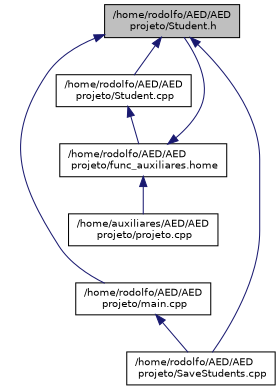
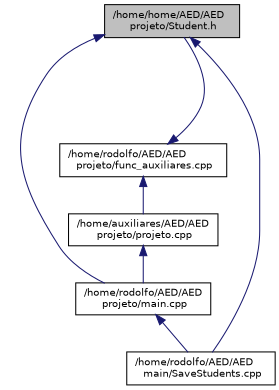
node "/home/rodolfo/AED/AED projeto/Student.h": label "/home/rodolfo/AED/AED projeto/Student.h" -> "/home/home/AED/AED projeto/Student.h"
node "/home/rodolfo/AED/AED projeto/Student.cpp": removed
node "/home/rodolfo/AED/AED projeto/func_auxiliares.home": label "/home/rodolfo/AED/AED projeto/func_auxiliares.home" -> "/home/rodolfo/AED/AED projeto/func_auxiliares.cpp"
edge "/home/rodolfo/AED/AED projeto/main.cpp" -> "/home/auxiliares/AED/AED projeto/projeto.cpp": added
node "/home/rodolfo/AED/AED projeto/SaveStudents.cpp": label "/home/rodolfo/AED/AED projeto/SaveStudents.cpp" -> "/home/rodolfo/AED/AED main/SaveStudents.cpp"
